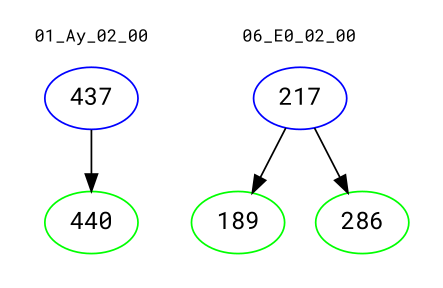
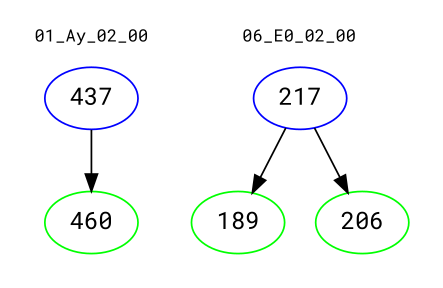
node "440": label "440" -> "460"
node "286": label "286" -> "206"
